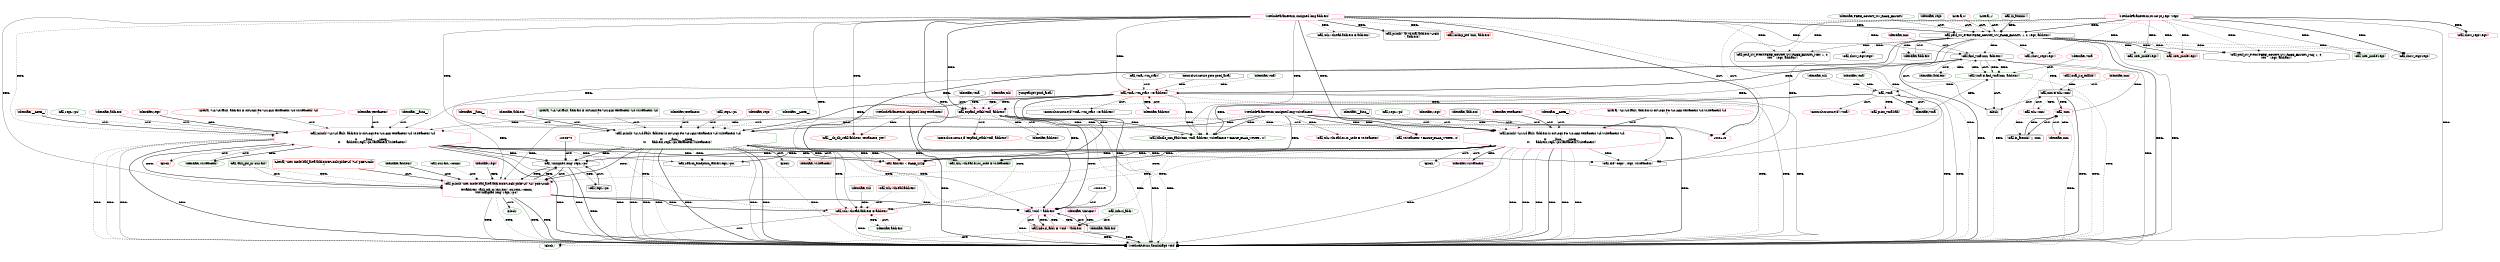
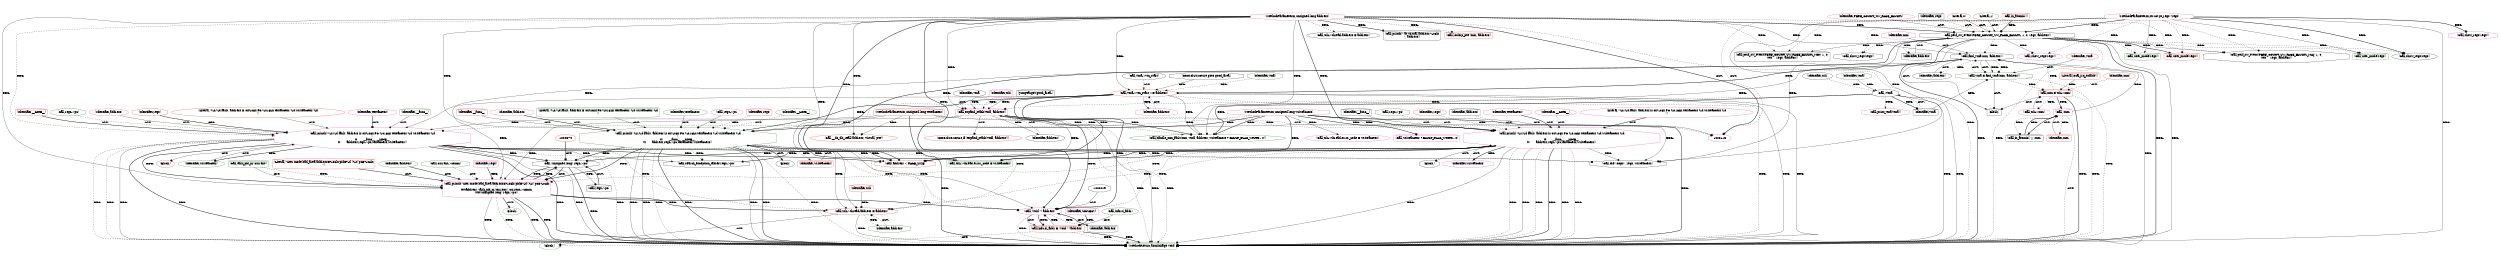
node "(Identifier,PERF_COUNT_SW_PAGE_FAULTS)": color darkgreen -> deeppink
node "(Call,in_atomic())": color black -> red
edge "(MethodParameterIn,unsigned long address)" -> "(Call,expand_stack(vma, address))": style bold -> solid
edge "(MethodParameterIn,unsigned long address)" -> "(Call,address < PAGE_SIZE)": added, label "DDG:"
edge "(Call,vma = find_vma(mm, address))" -> "(Call,find_vma(mm, address))": label "CFG: " -> "AST: "
node "(Call,local_irq_enable())": label "(Call,local_irq_enable())" -> "(Literal,local_irq_enable())"
edge "(Call,vma = find_vma(mm, address))" -> "(Call,!vma)": now "(Call,vma = find_vma(mm, address))" -> "(Call,mm = tsk->mm)"
node "(Call,mm = tsk->mm)": color black -> red
edge "(JumpTarget,good_area:)" -> "(Call,expand_stack(vma, address))": arrowhead dot -> normal
node "(ControlStructure,if (vma->vm_start <= address))": removed
node "(ControlStructure,if (!vma))": removed
node "(Call,print_vma(bad))": label "(Call,print_vma(bad))" -> "(Call,print_vma(vma))"
node "(Call,__do_tlb_refill(address, textaccess, pte))": label "(Call,__do_tlb_refill(address, textaccess, pte))" -> "(Call,__do_tlb_refill(address, virtual, pte))"
node "(Call,tsk->thread.address)": removed
edge "(Call,!mm)" -> "(MethodReturn,asmlinkage void)": label "DDG: " -> "AST: "
